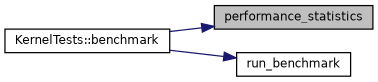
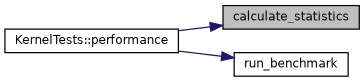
node "performance_statistics": label "performance_statistics" -> "calculate_statistics"
node "KernelTests::benchmark": label "KernelTests::benchmark" -> "KernelTests::performance"
